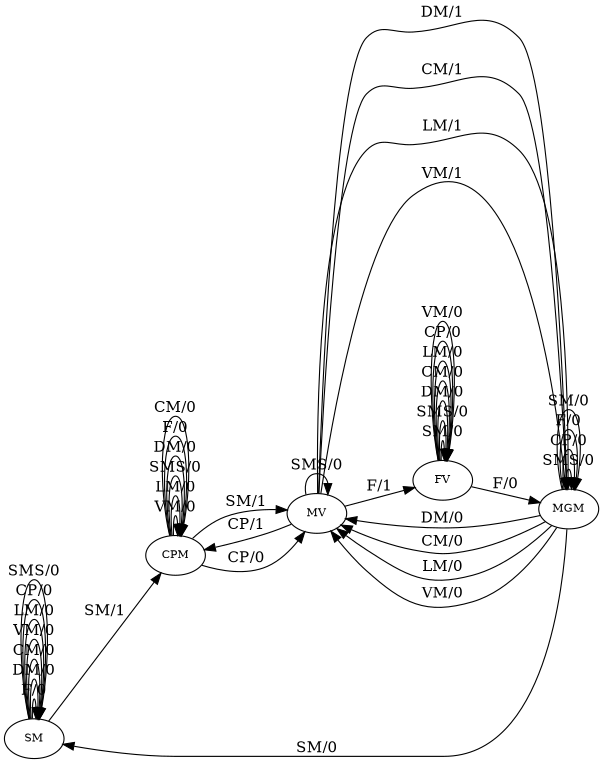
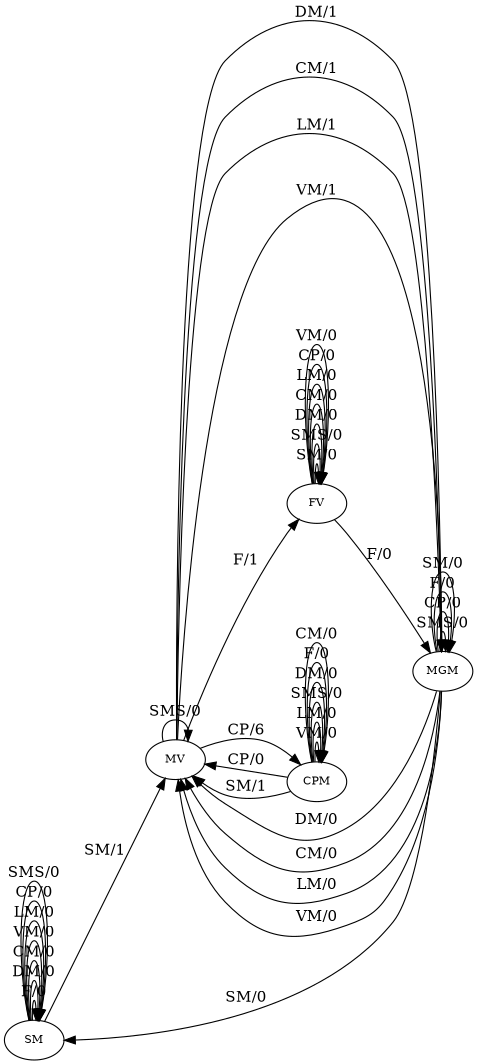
edge "MV" -> "CPM": label "CP/1" -> "CP/6"
edge "SM" -> "CPM": now "SM" -> "MV"
